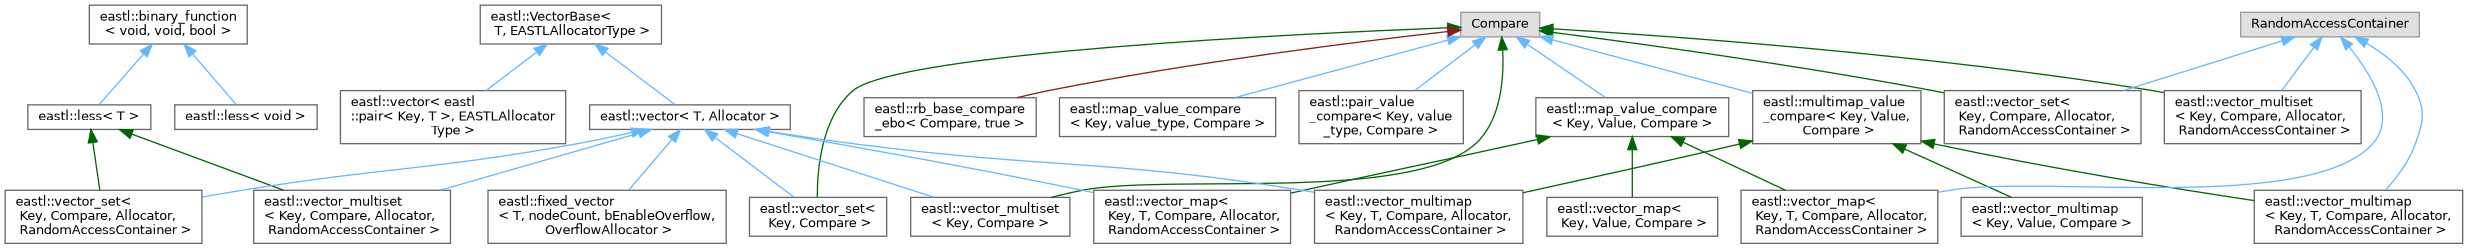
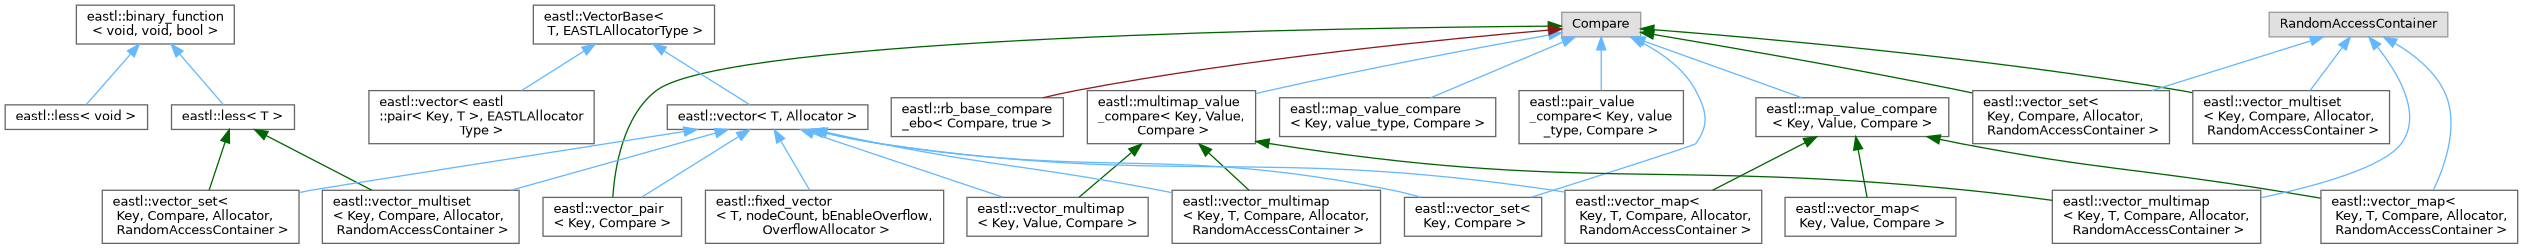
edge "eastl::vector_set< Key, Compare >" -> "Compare": color darkgreen -> steelblue1
edge "eastl::vector_multimap < Key, Value, Compare >" -> "eastl::vector< T, Allocator >": added
node "eastl::vector_multiset < Key, Compare >": label "eastl::vector_multiset < Key, Compare >" -> "eastl::vector_pair < Key, Compare >"
